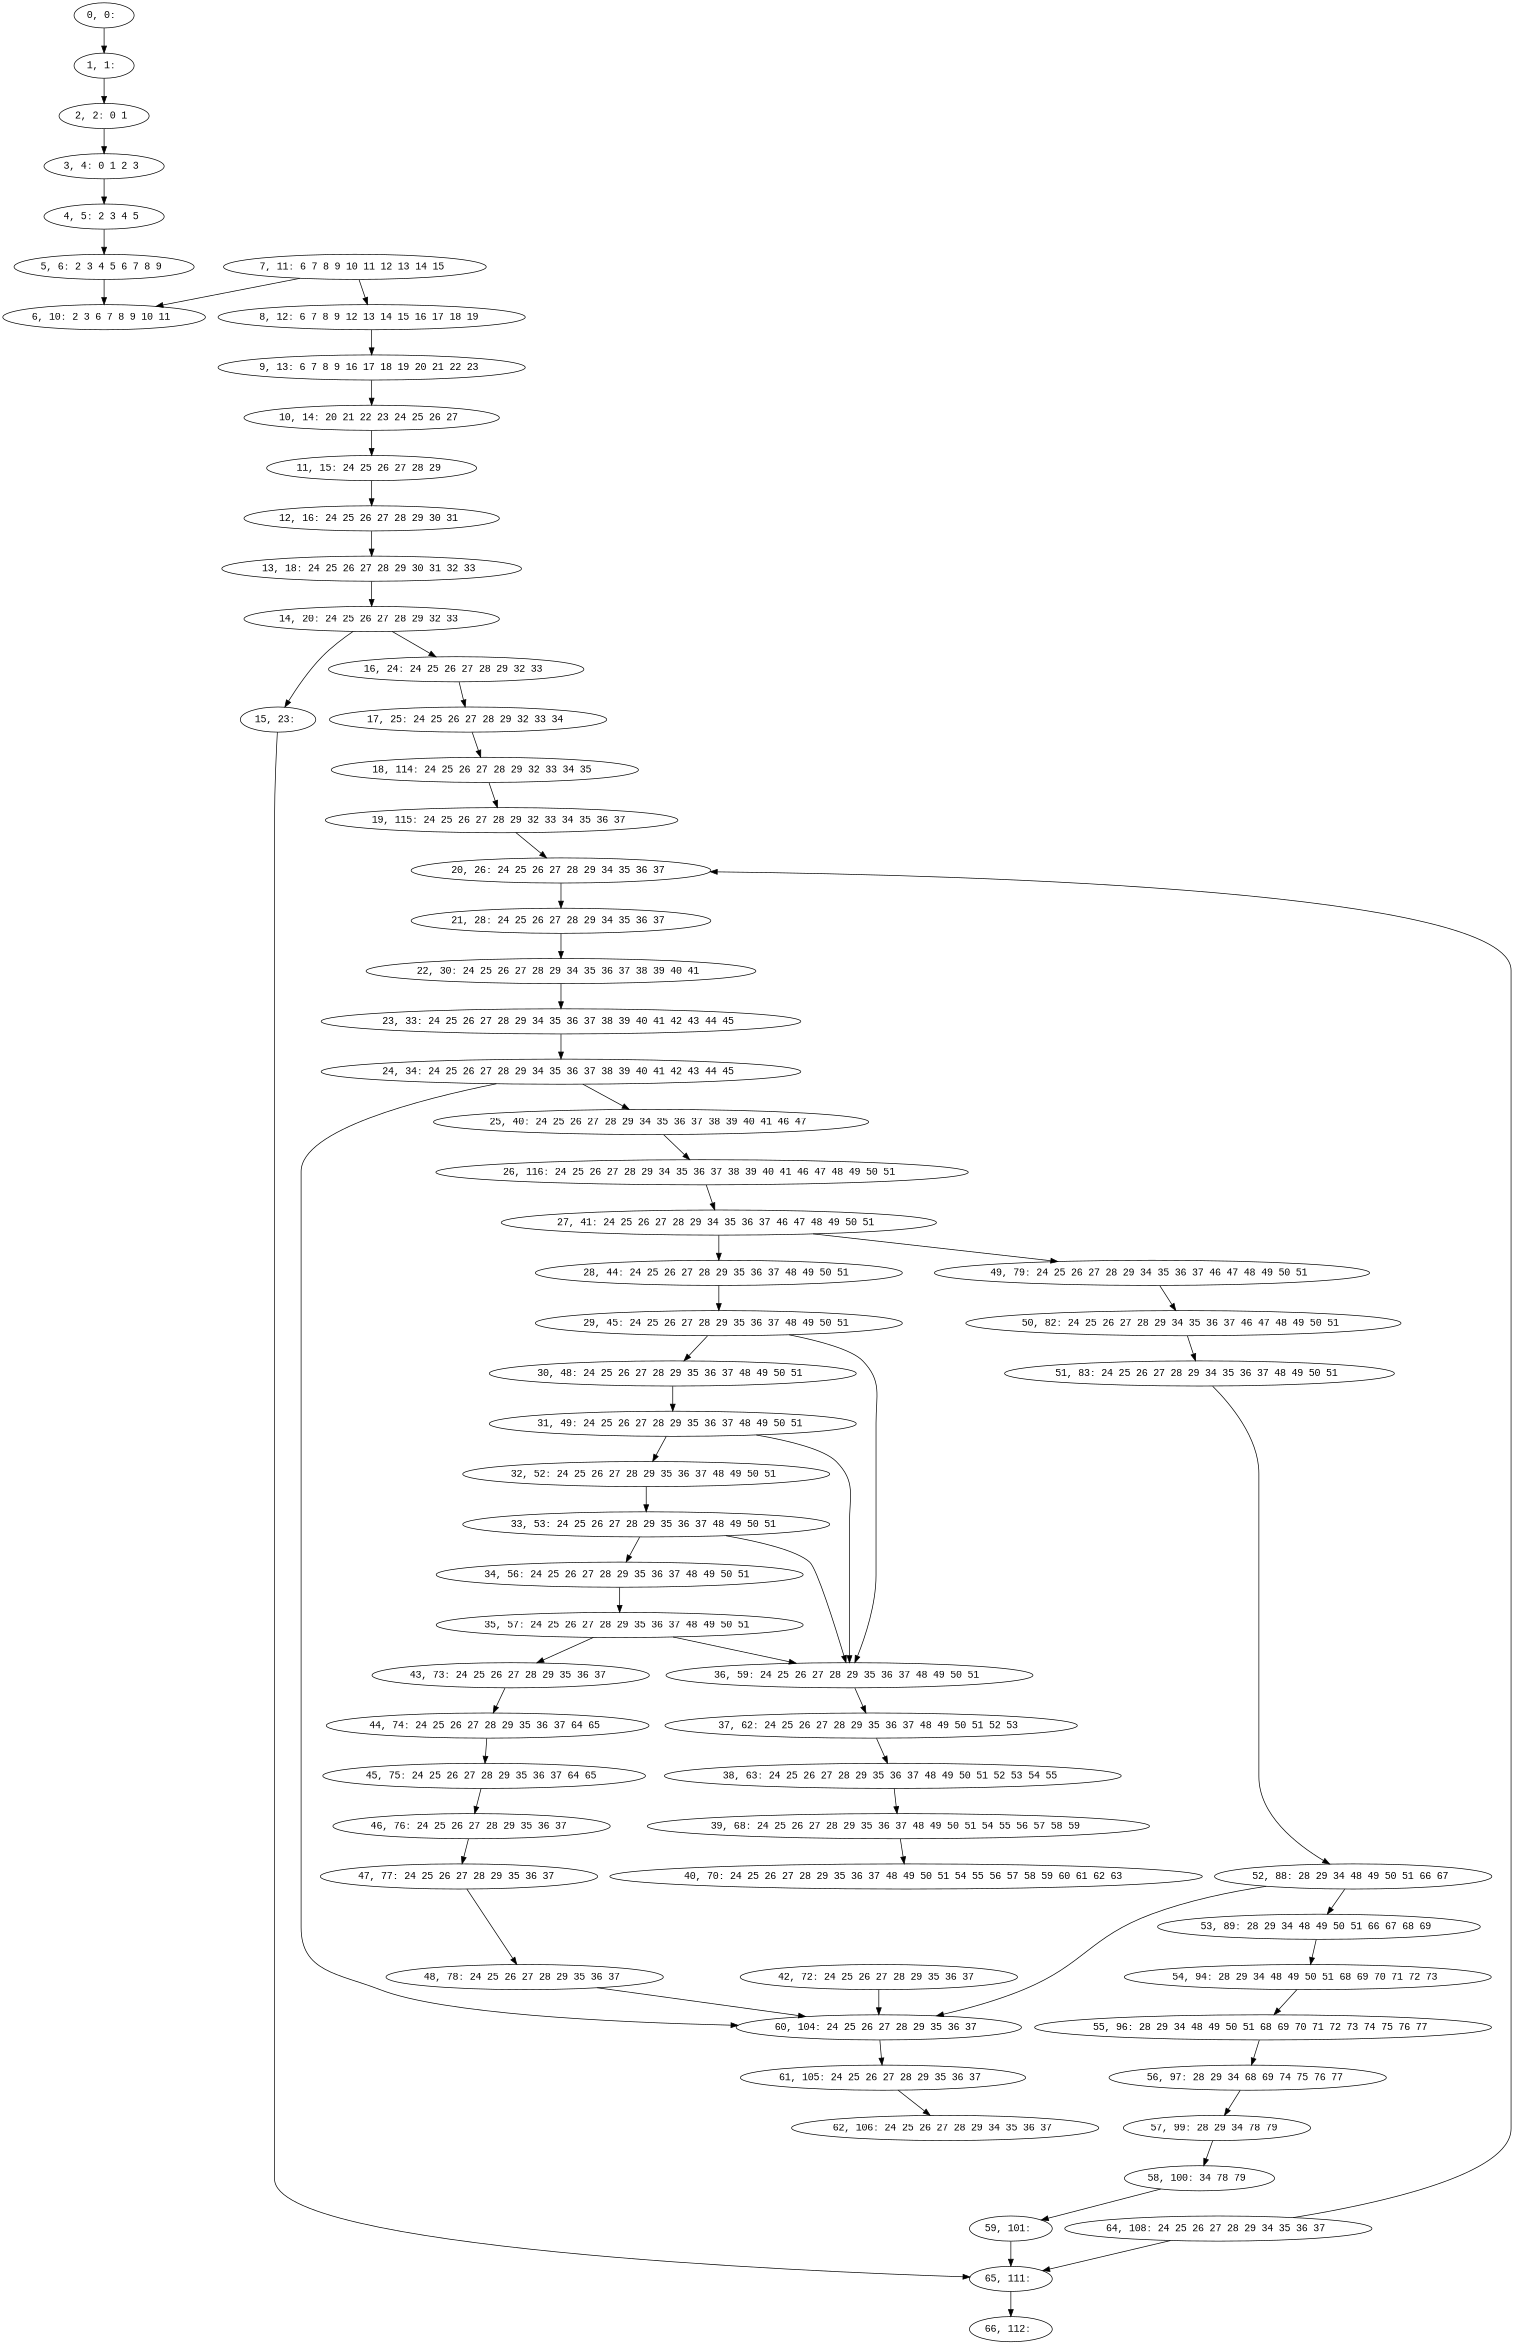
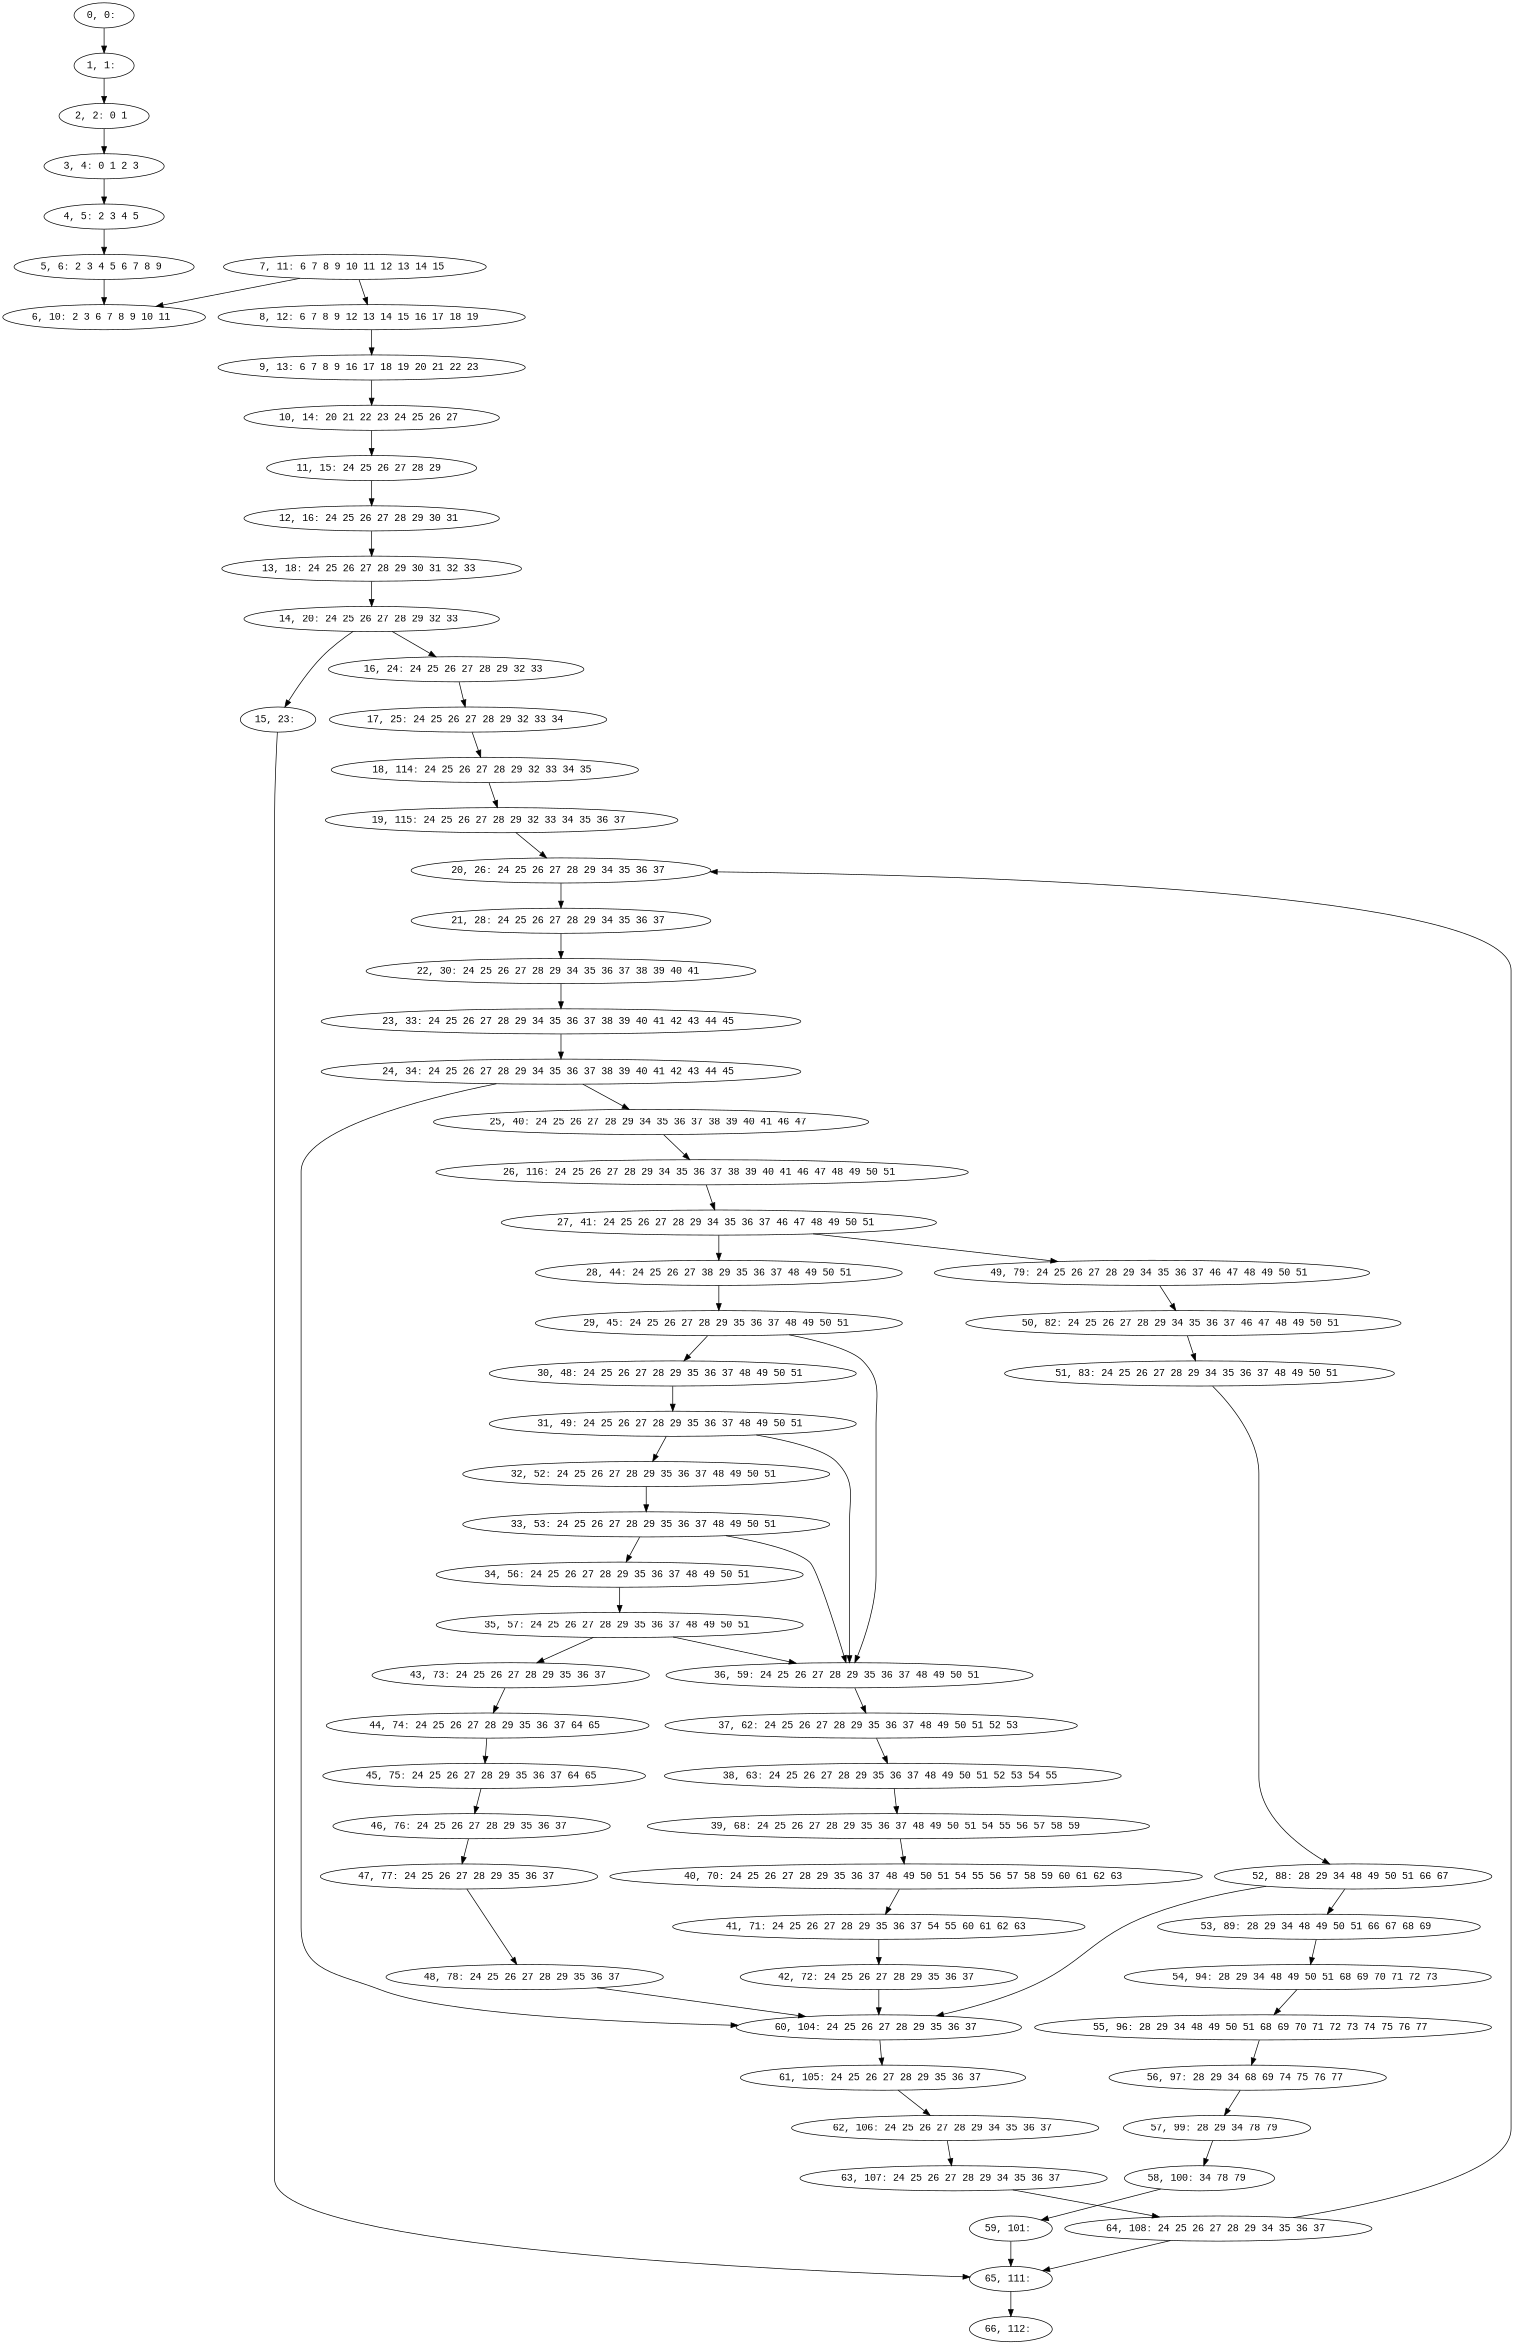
node "28, 44: 24 25 26 27 28 29 35 36 37 48 49 50 51": label "28, 44: 24 25 26 27 28 29 35 36 37 48 49 50 51" -> "28, 44: 24 25 26 27 38 29 35 36 37 48 49 50 51"
node "41, 71: 24 25 26 27 28 29 35 36 37 54 55 60 61 62 63": added
node "63, 107: 24 25 26 27 28 29 34 35 36 37": added
